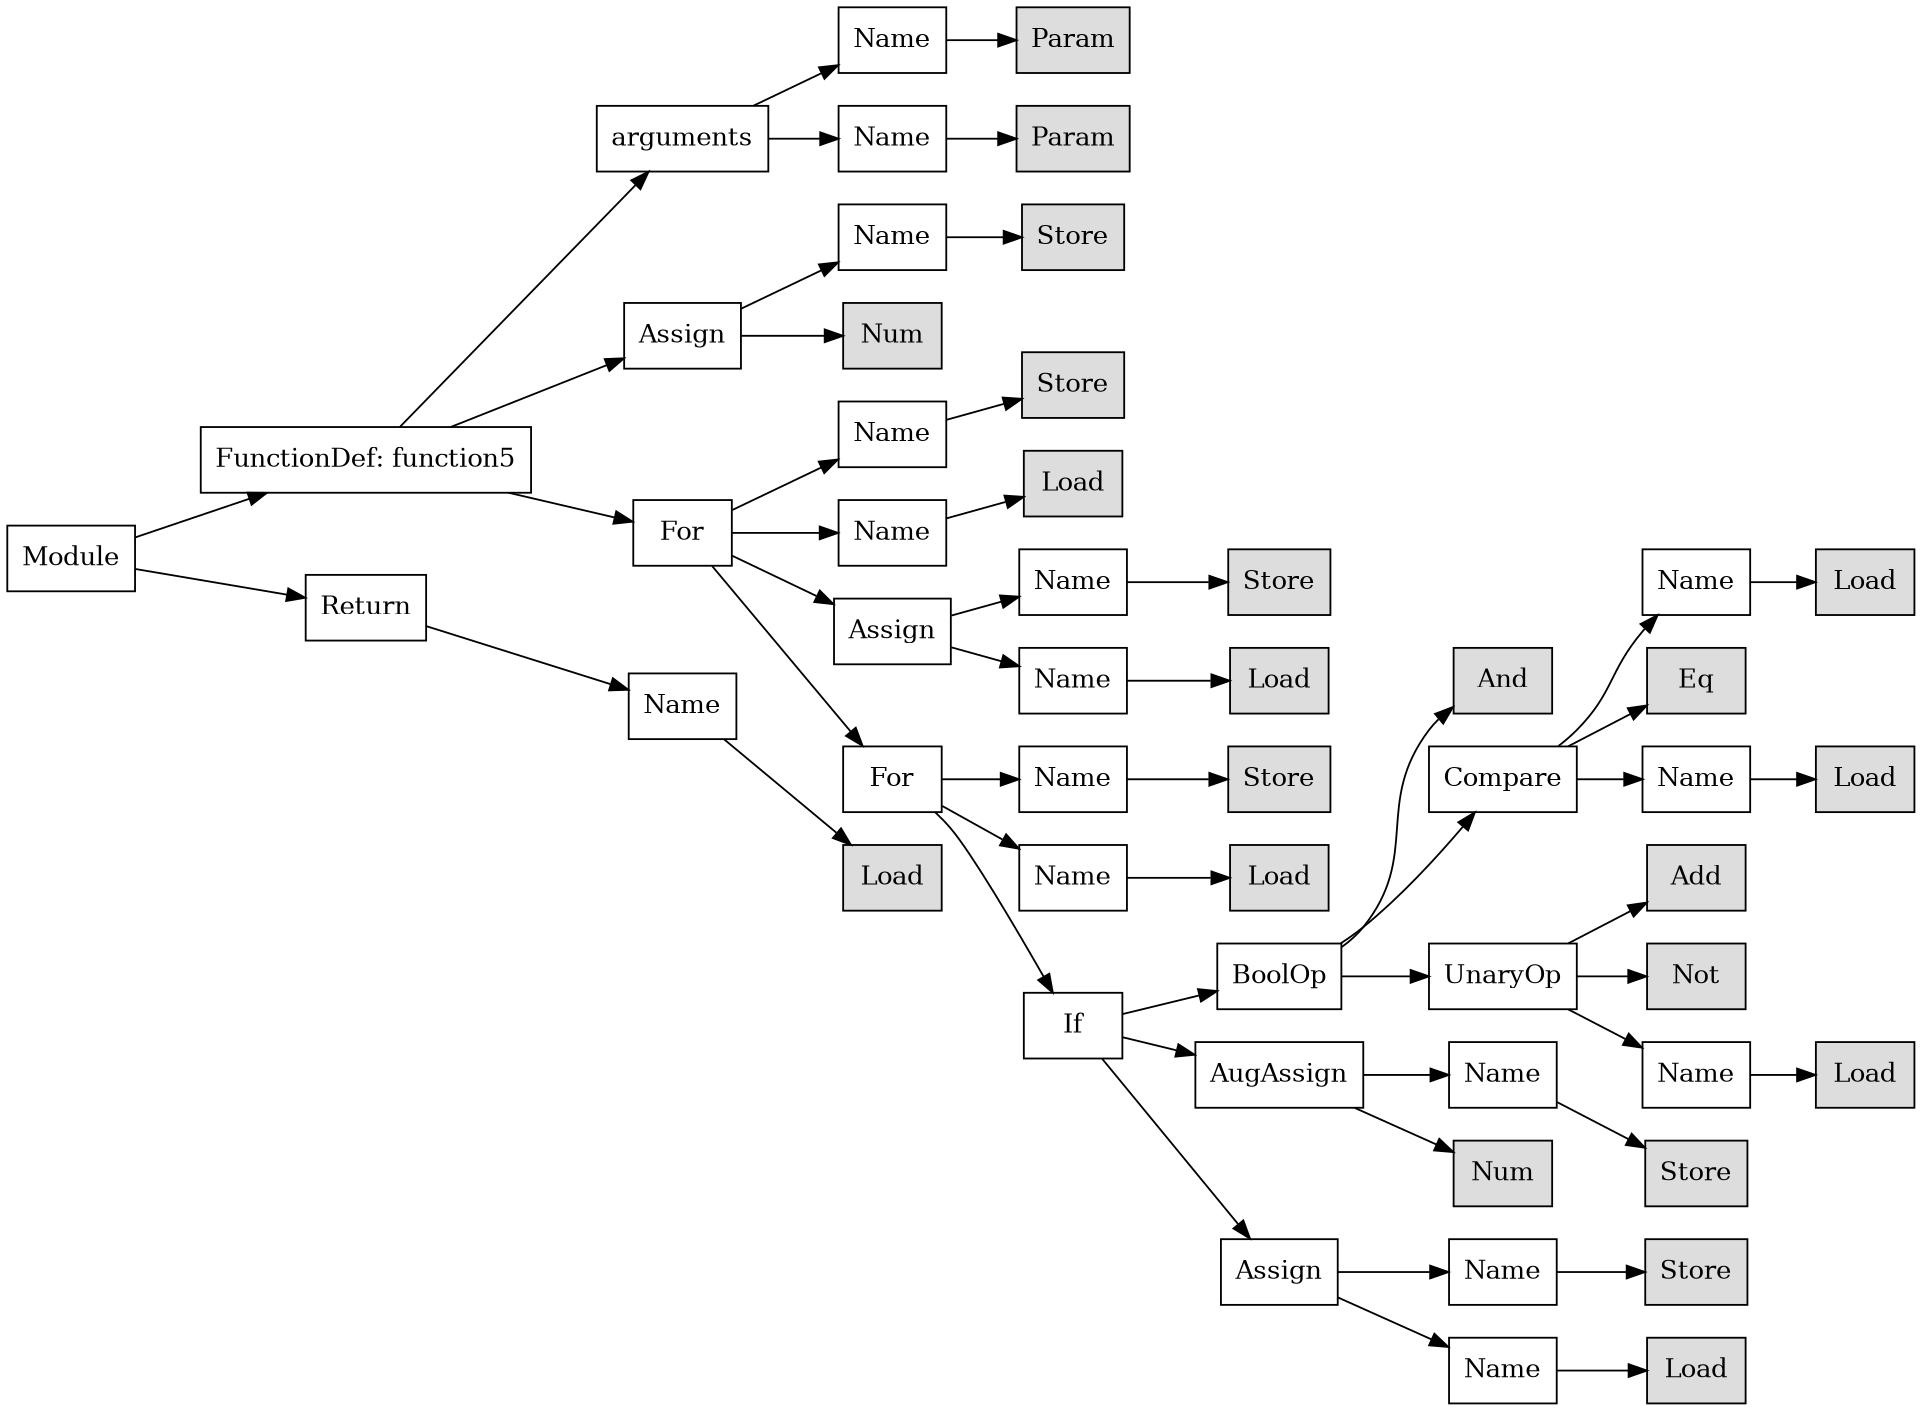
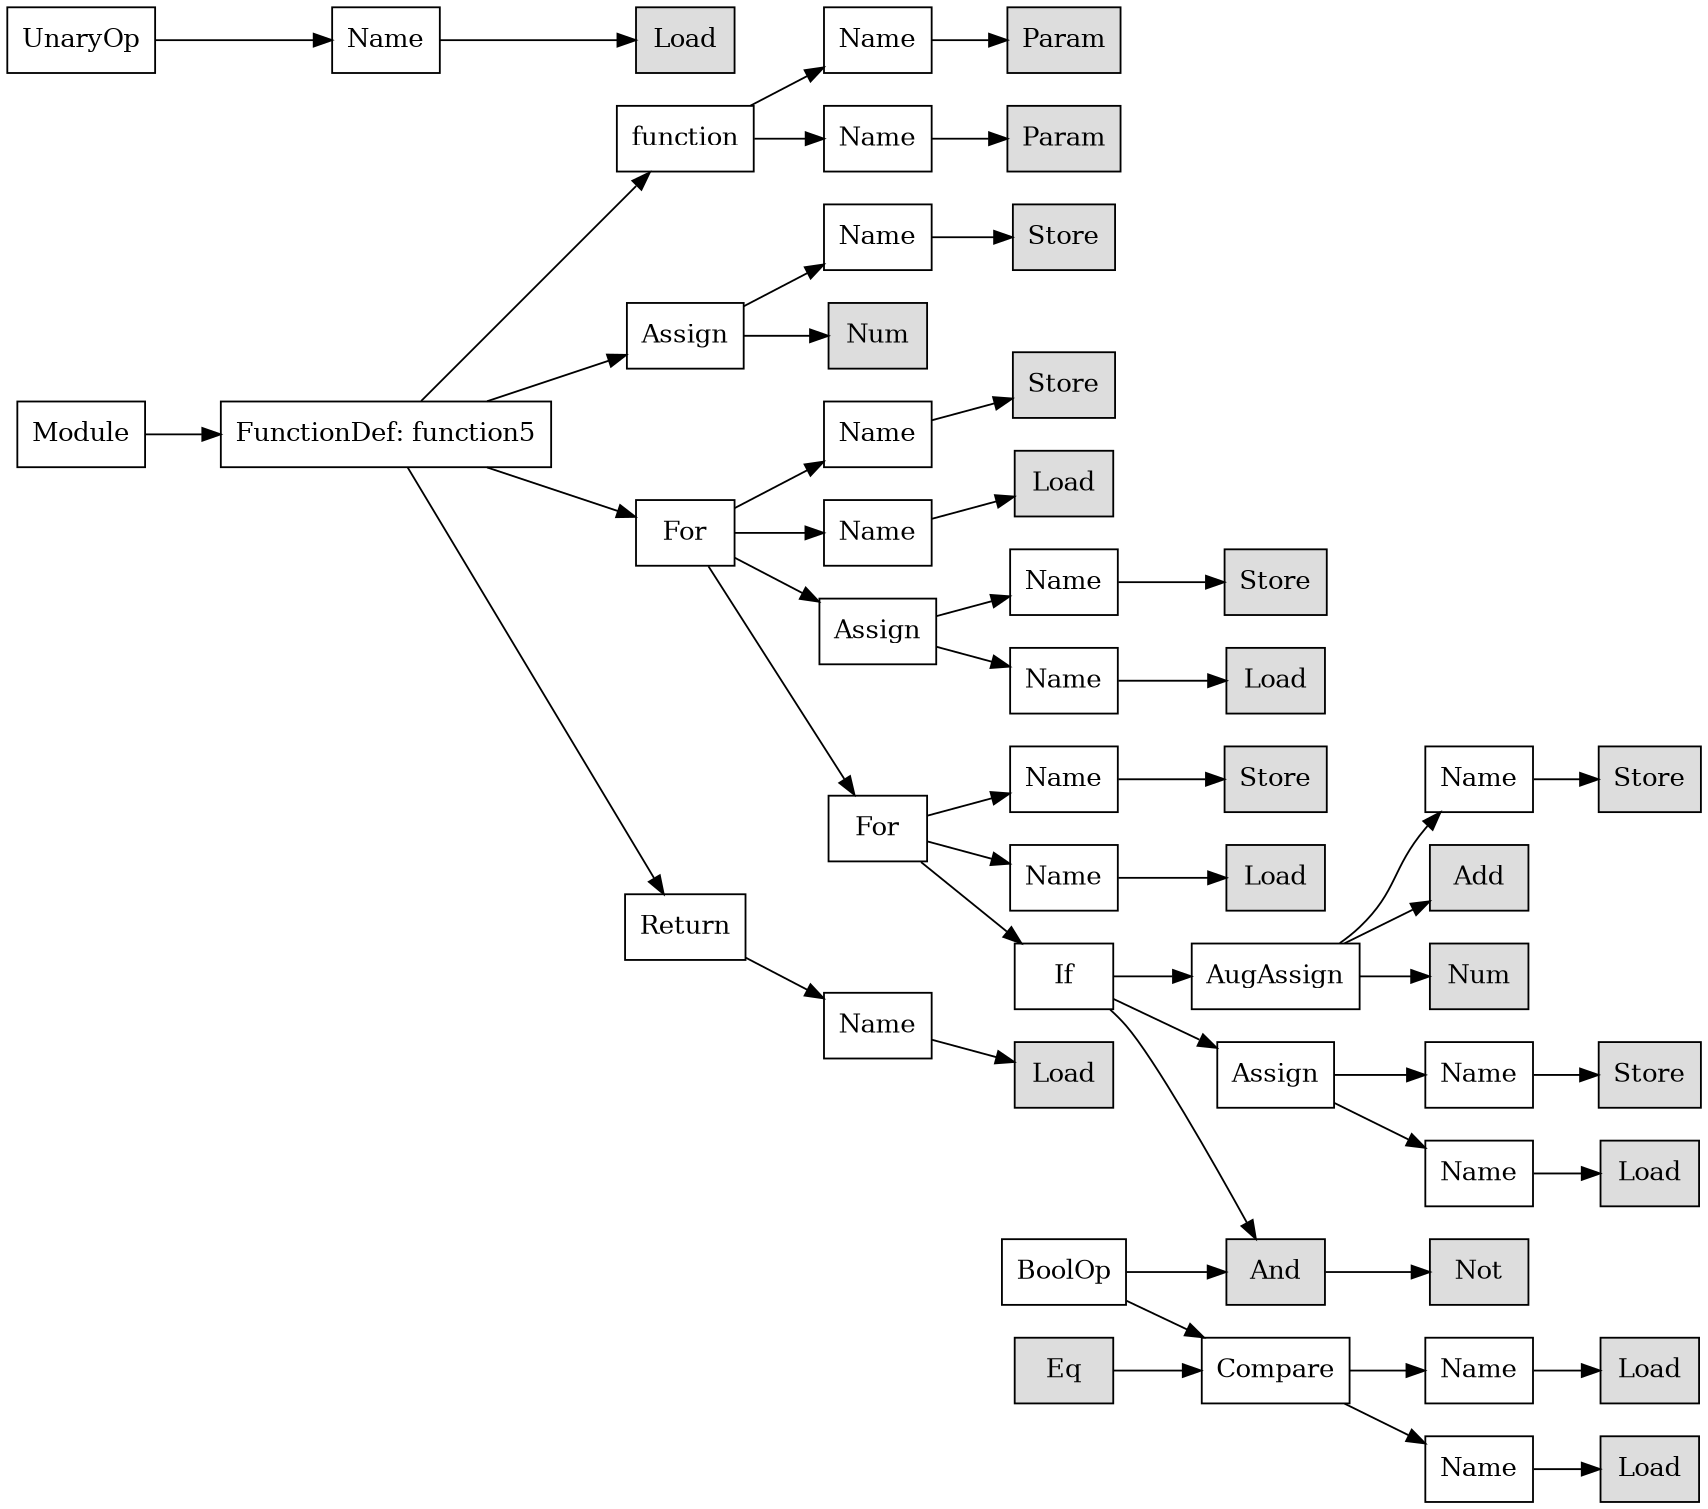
node "arguments": label "arguments" -> "function"
edge "Module" -> "Return": now "FunctionDef: function5" -> "Return"
edge "Compare" -> "Eq": reversed
edge "UnaryOp" -> "Add": now "AugAssign" -> "Add"
edge "BoolOp" -> "UnaryOp": removed
edge "UnaryOp" -> "Not": now "And" -> "Not"
edge "If" -> "BoolOp": now "If" -> "And"
